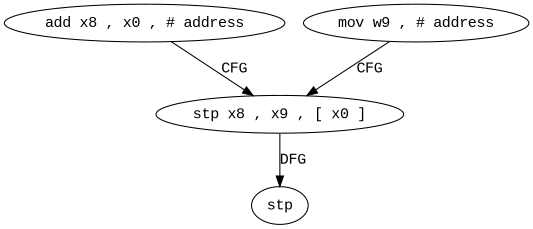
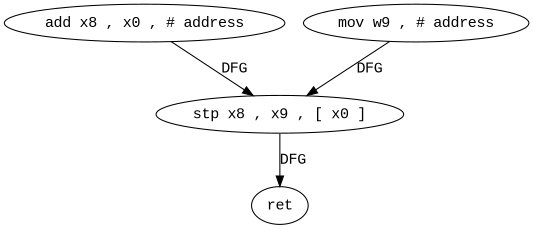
edge "add x8 , x0 , # address" -> "stp x8 , x9 , [ x0 ]": label "CFG" -> "DFG"
edge "mov w9 , # address" -> "stp x8 , x9 , [ x0 ]": label "CFG" -> "DFG"
node "stp": label "stp" -> "ret"
